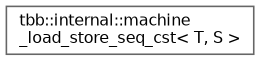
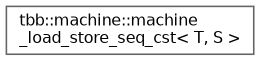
node "tbb::internal::machine _load_store_seq_cst< T, S >": label "tbb::internal::machine _load_store_seq_cst< T, S >" -> "tbb::machine::machine _load_store_seq_cst< T, S >"
